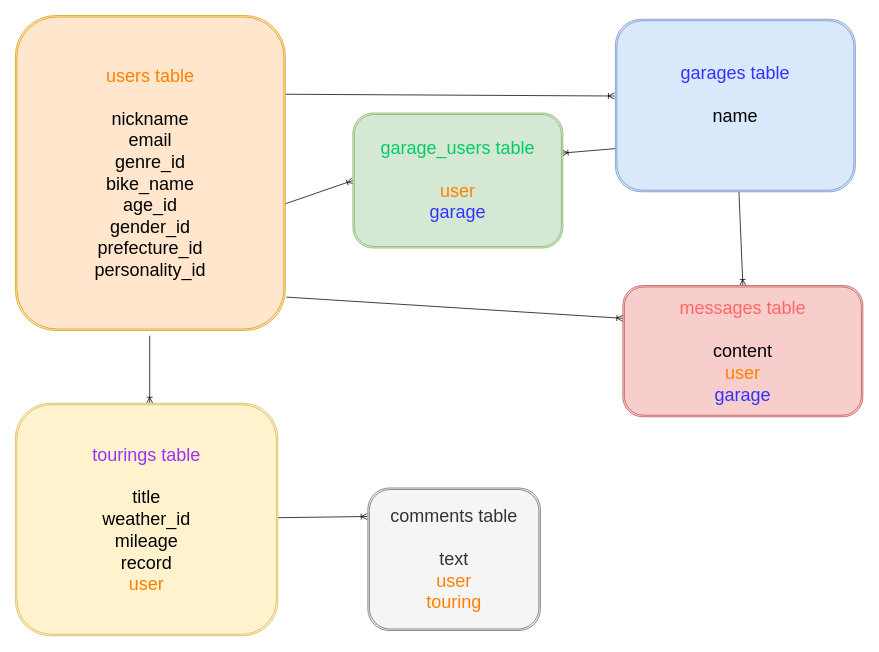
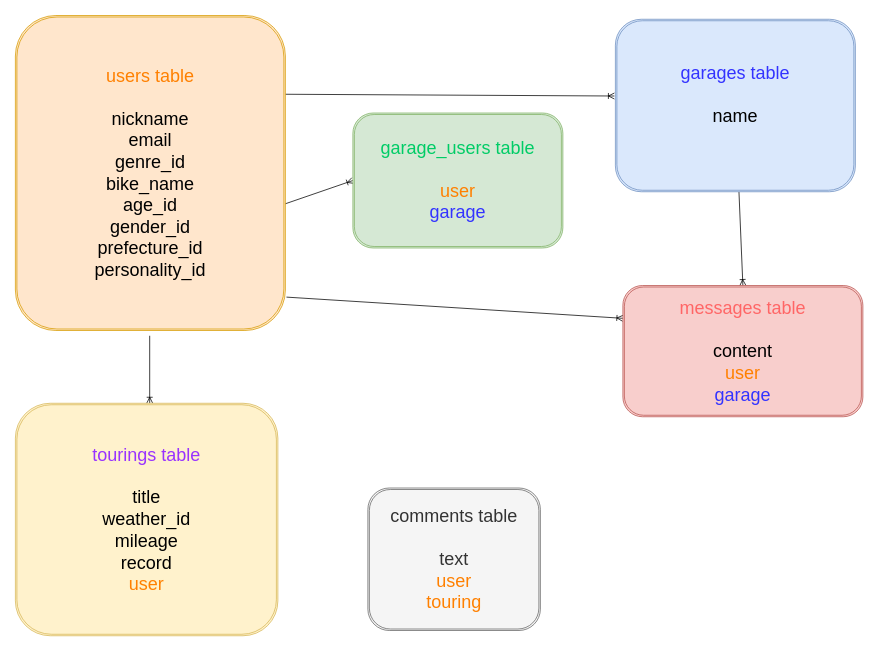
edge "garages table name" -> "garage_users table user garage": removed
edge "tourings table title weather_id mileage record user" -> "comments table text user touring": removed
